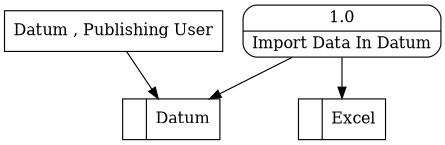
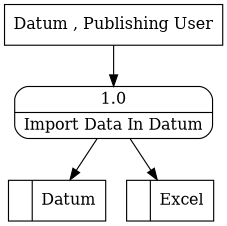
edge "Datum , Publishing User" -> "Datum": now "Datum , Publishing User" -> "1.0"
